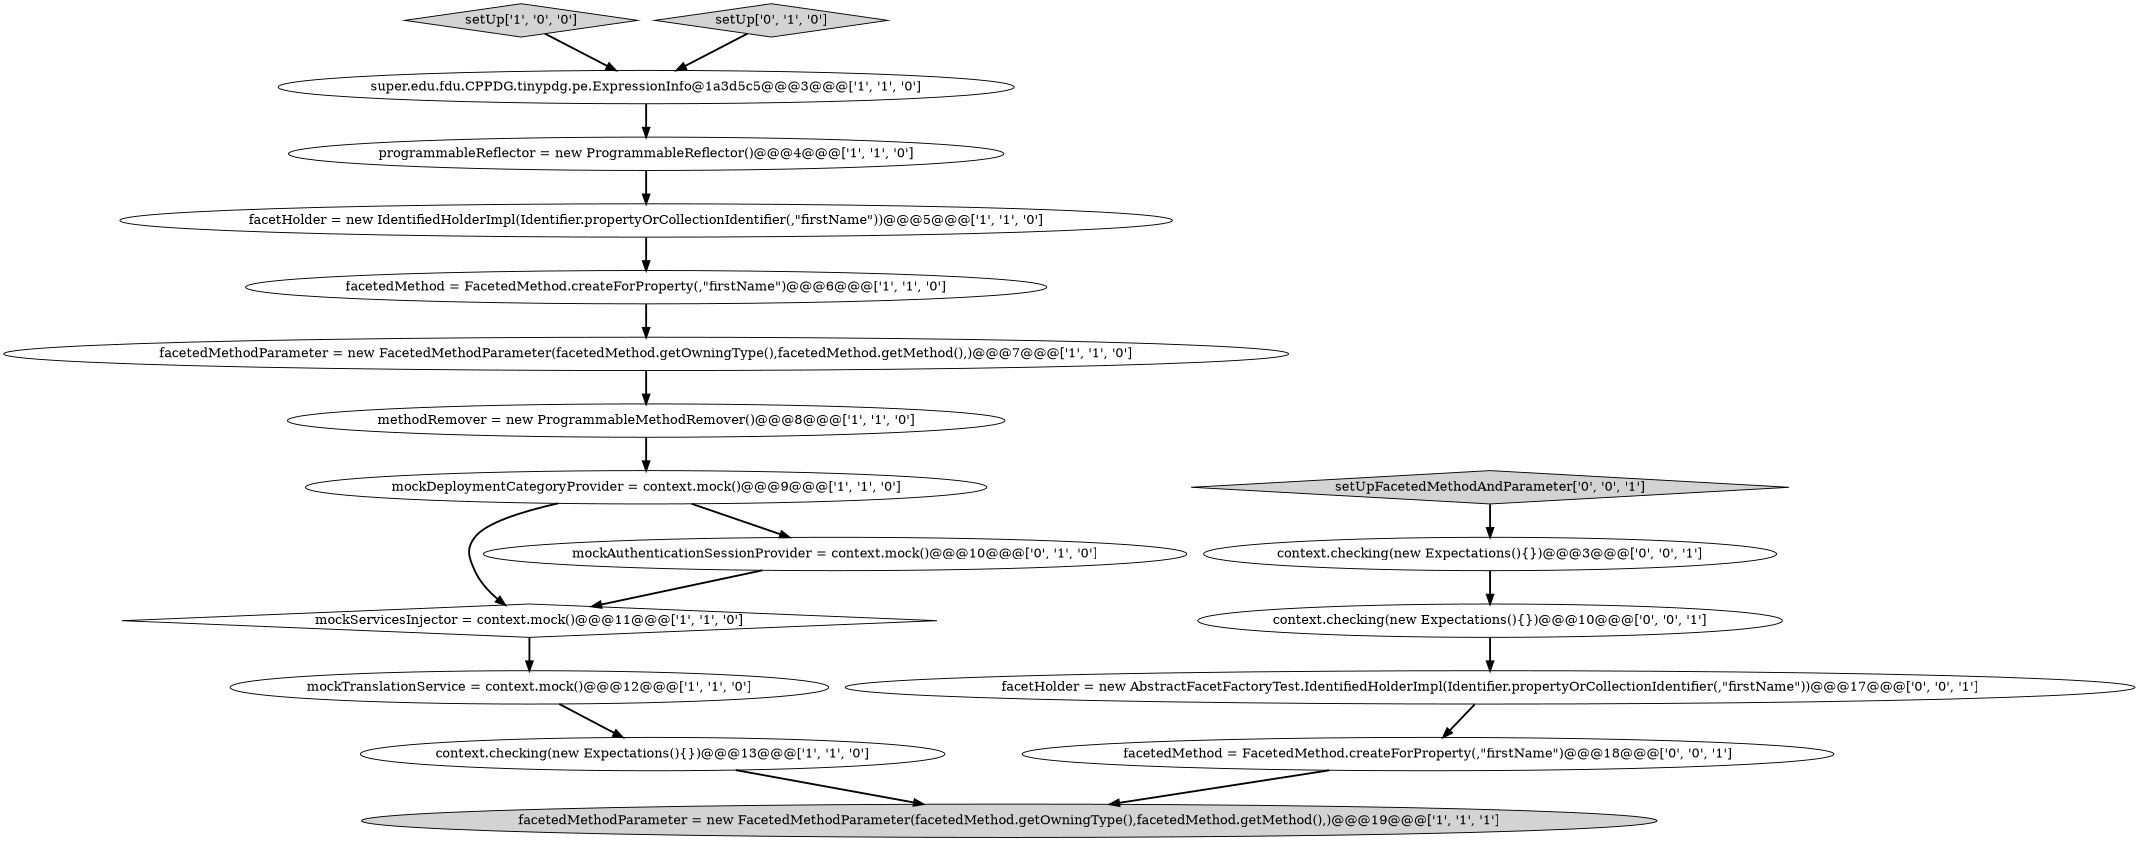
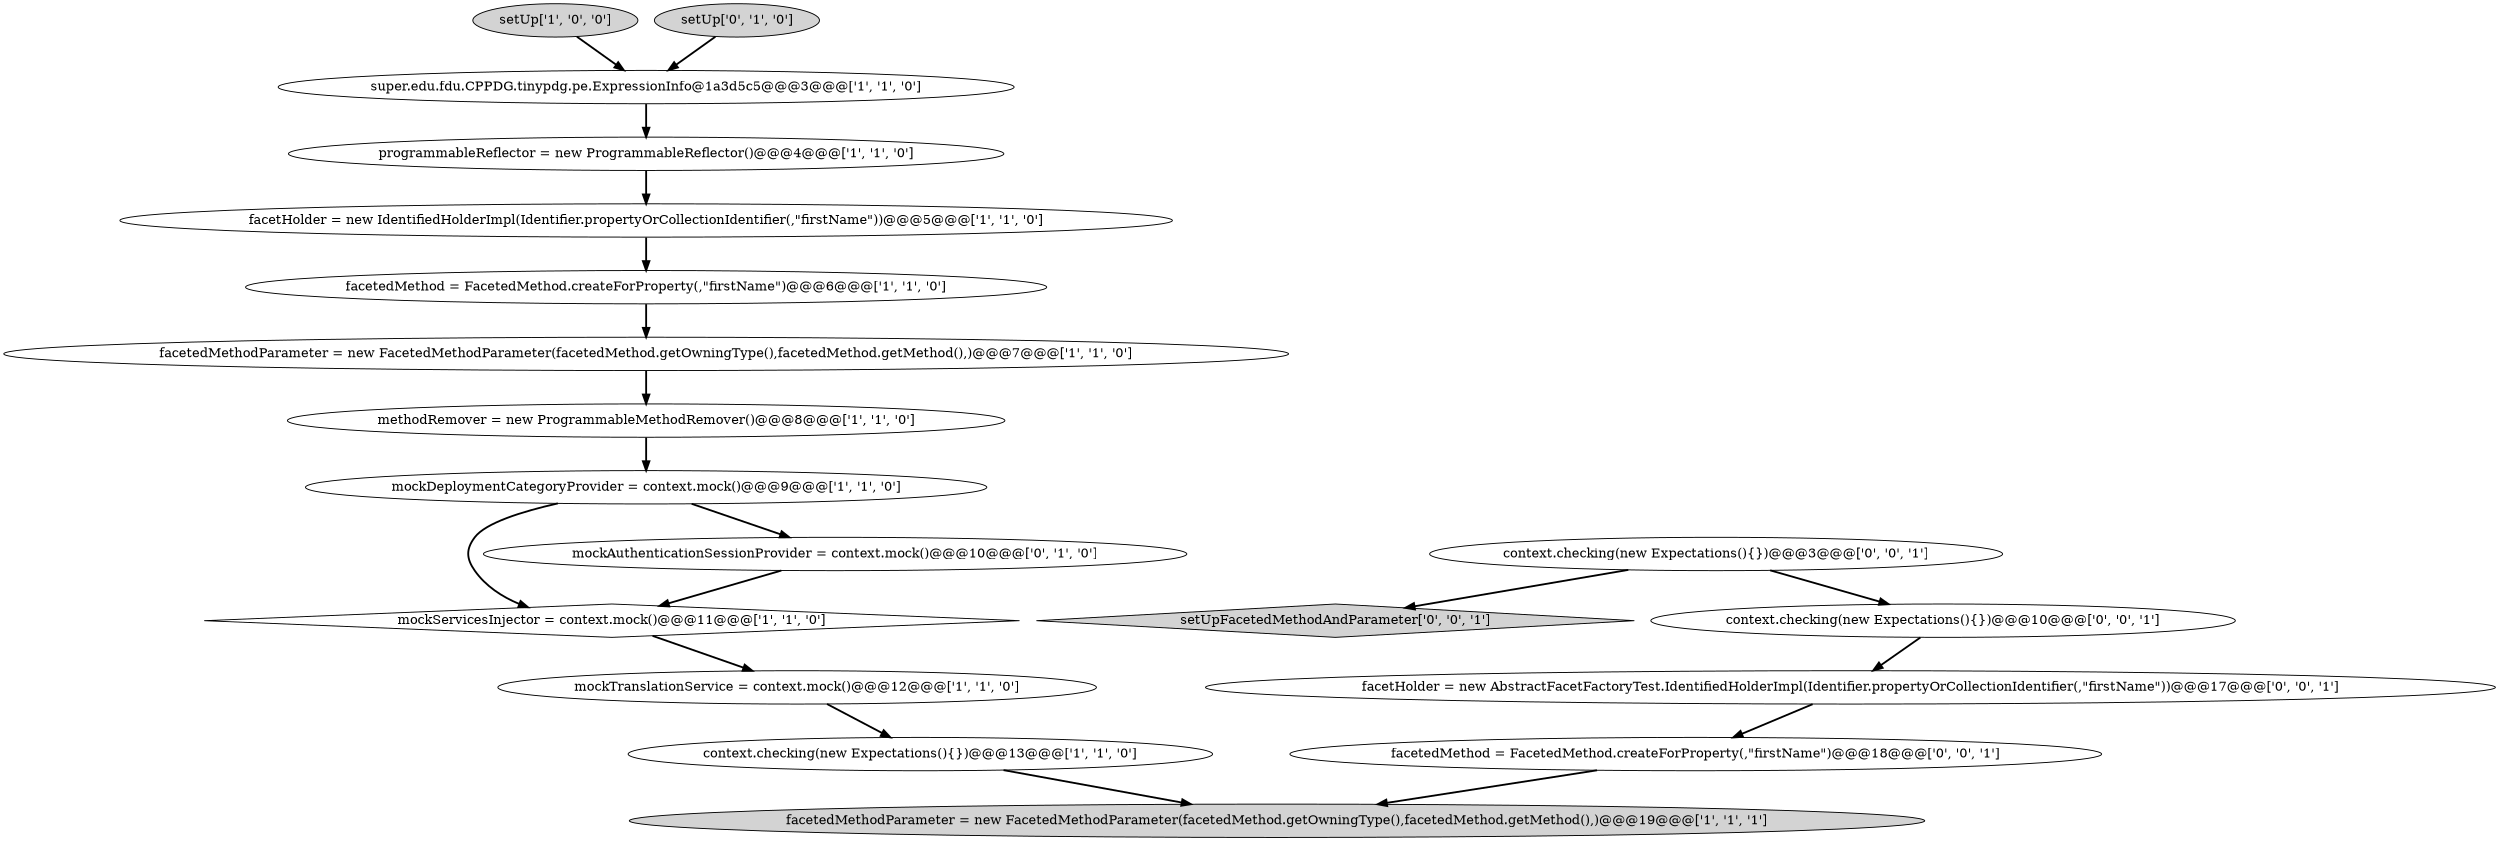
node "setUp['1', '0', '0']": shape diamond -> ellipse
node "setUp['0', '1', '0']": shape diamond -> ellipse
edge "setUpFacetedMethodAndParameter['0', '0', '1']" -> "context.checking(new Expectations(){})@@@3@@@['0', '0', '1']": reversed
